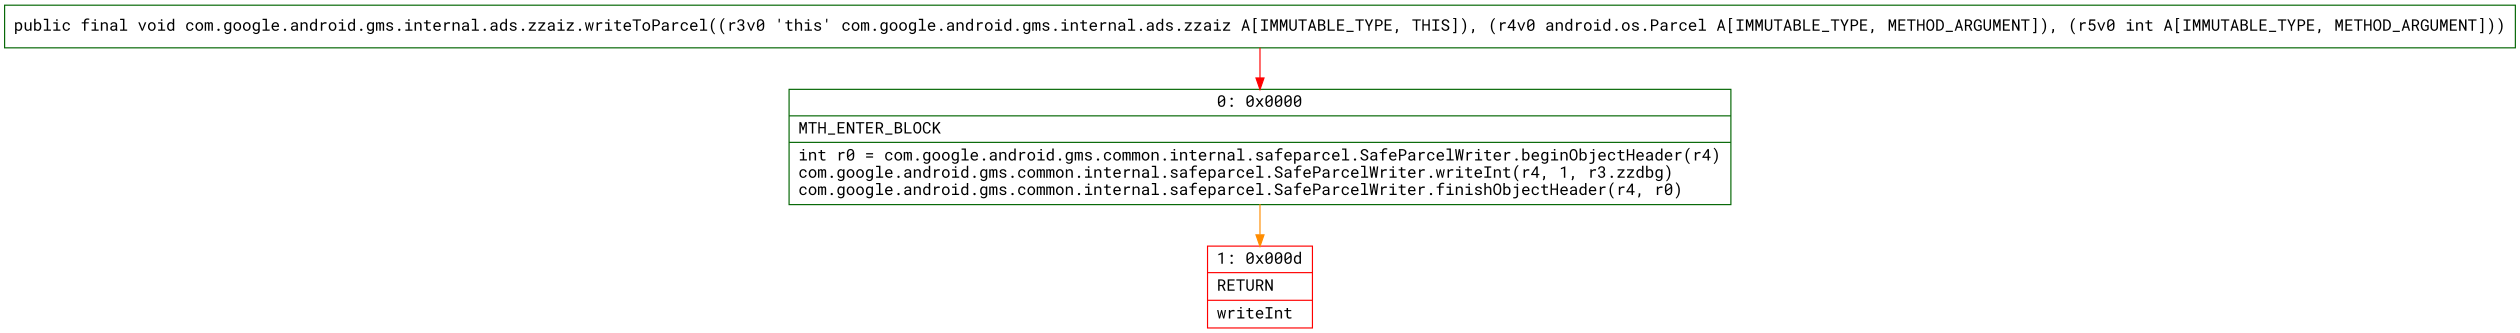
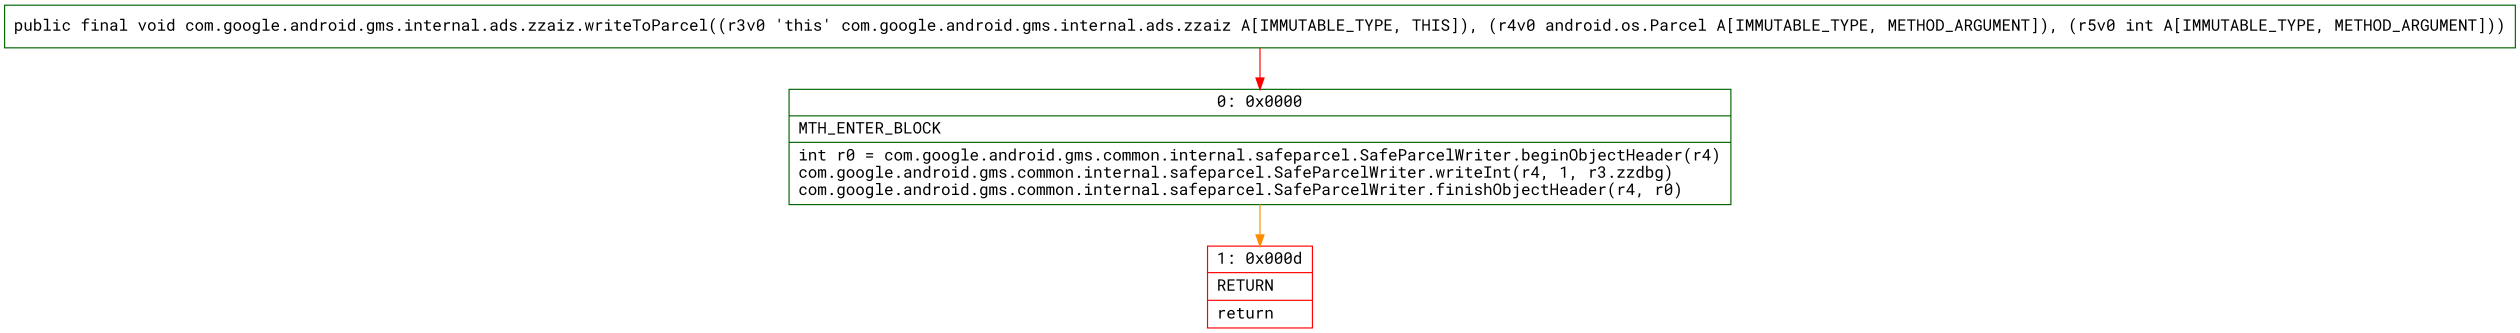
node "1: 0x000d": text "writeInt" -> "return"
